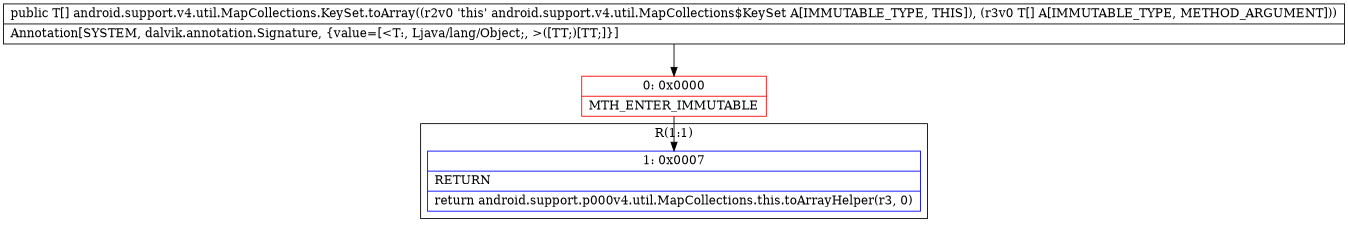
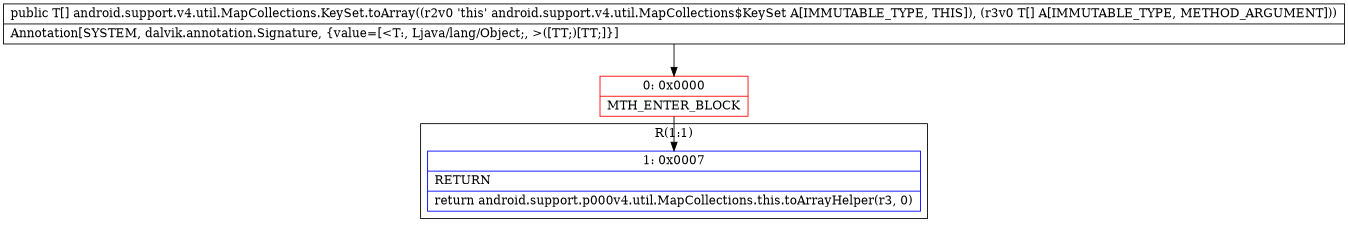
node "0: 0x0000": text "MTH_ENTER_IMMUTABLE" -> "MTH_ENTER_BLOCK"
